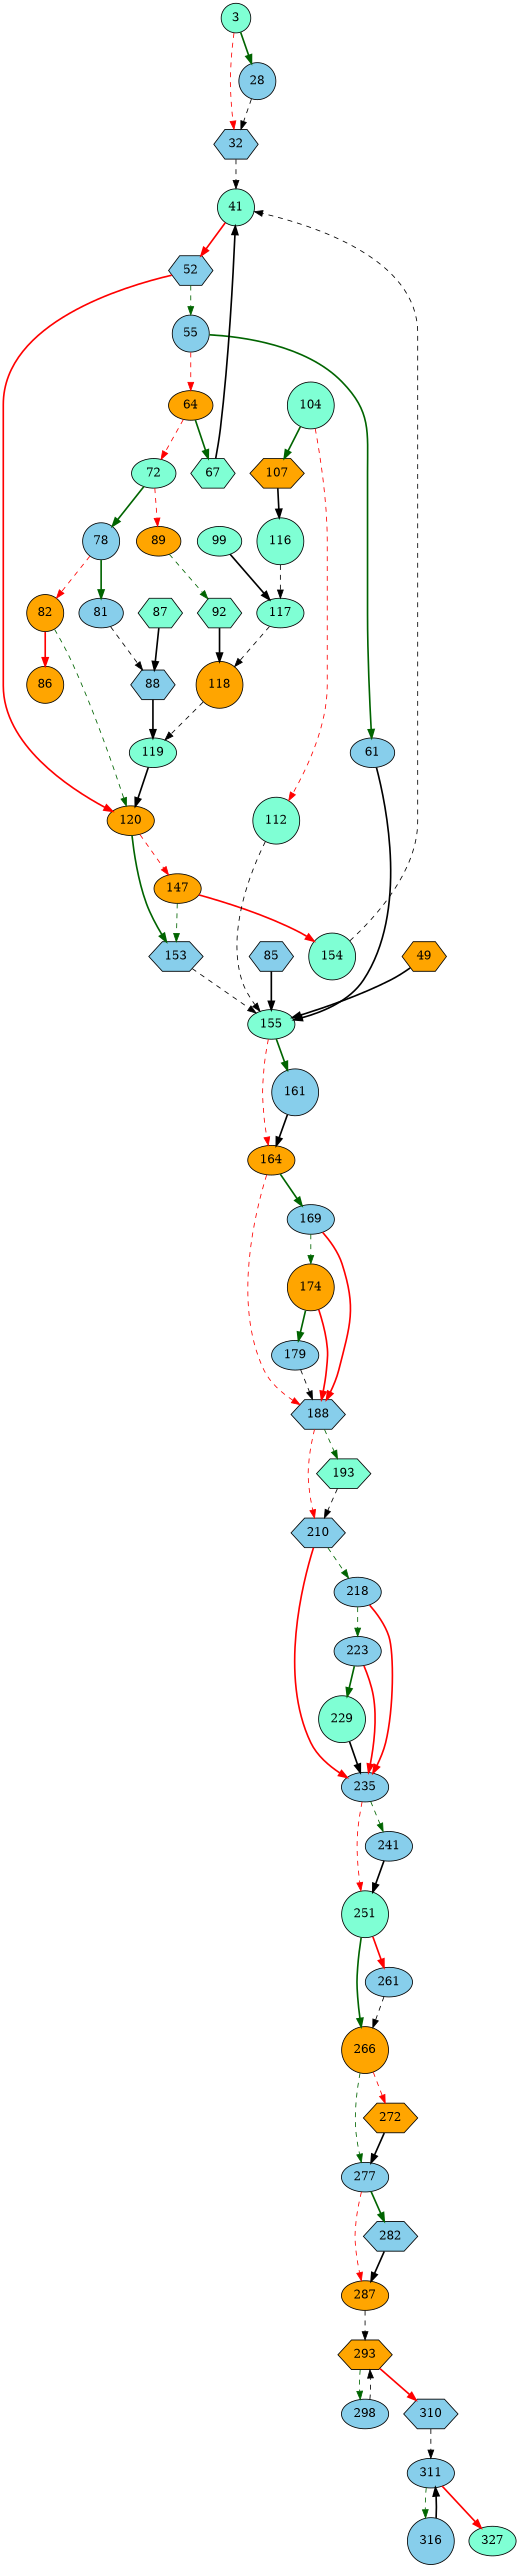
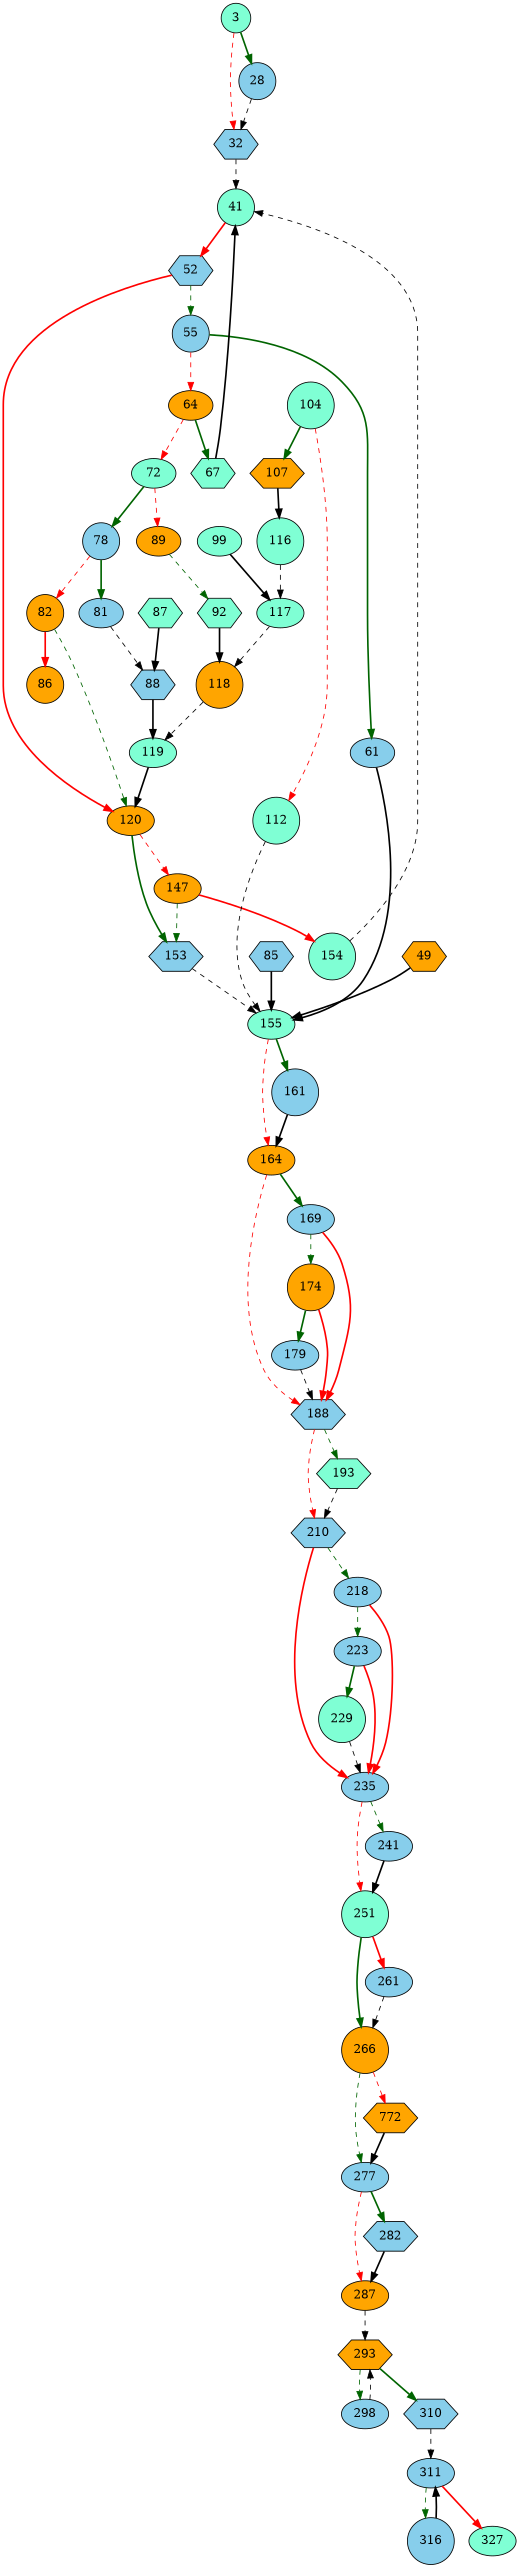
edge "229" -> "235": style bold -> dashed
node "272": label "272" -> "772"
edge "293" -> "310": color red -> darkgreen
